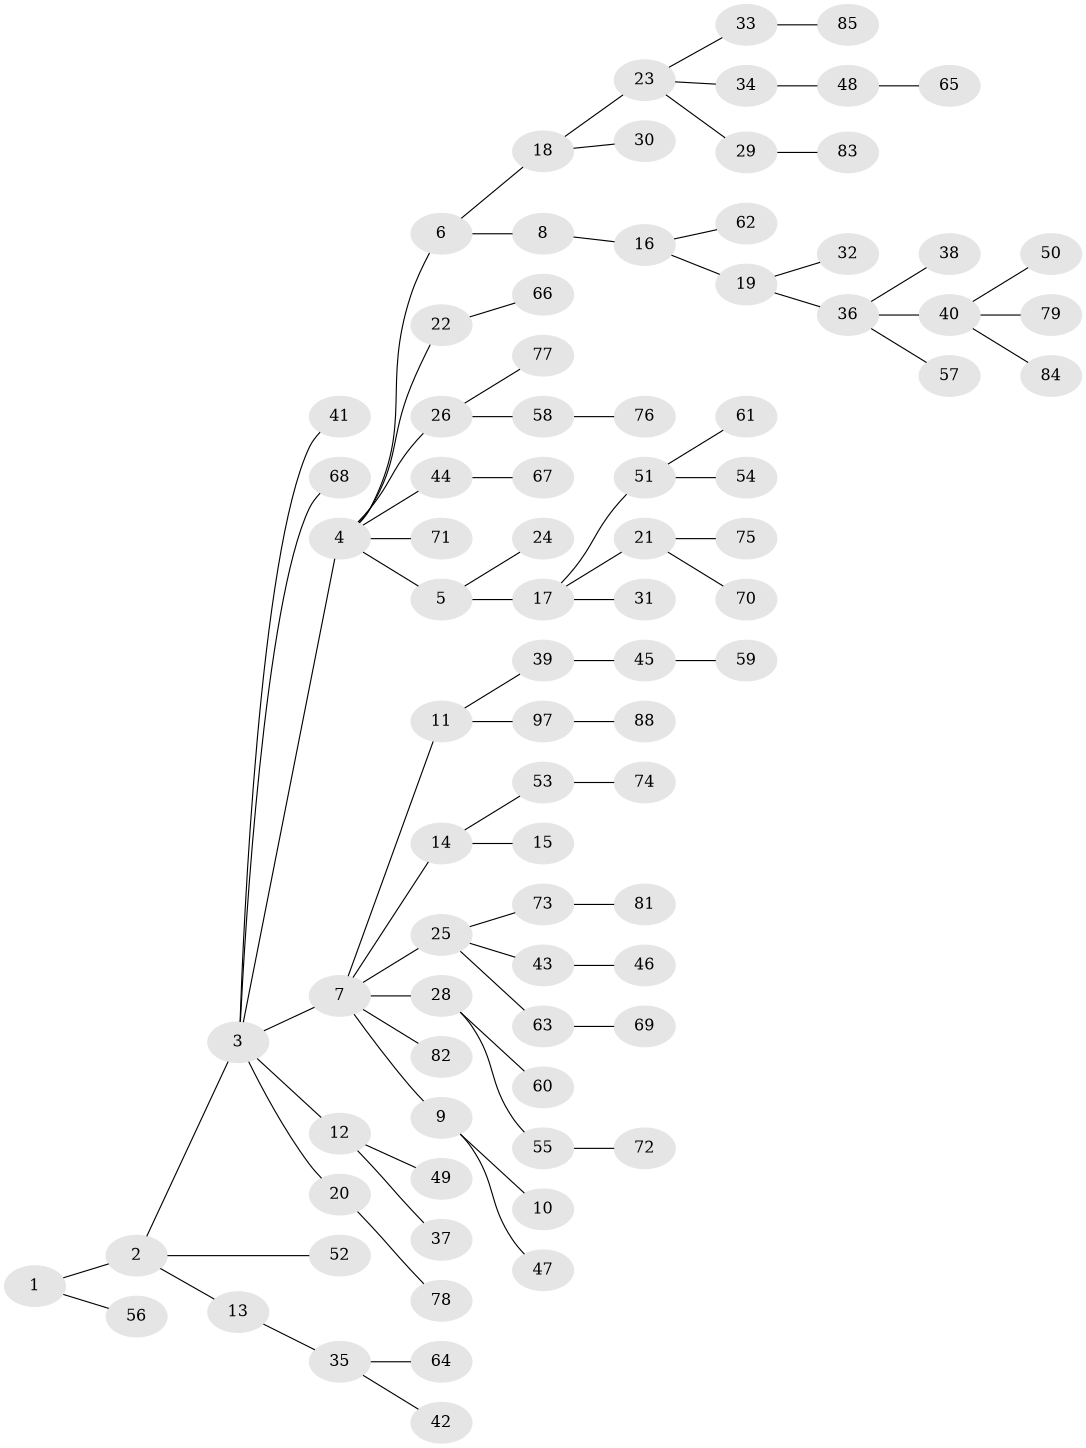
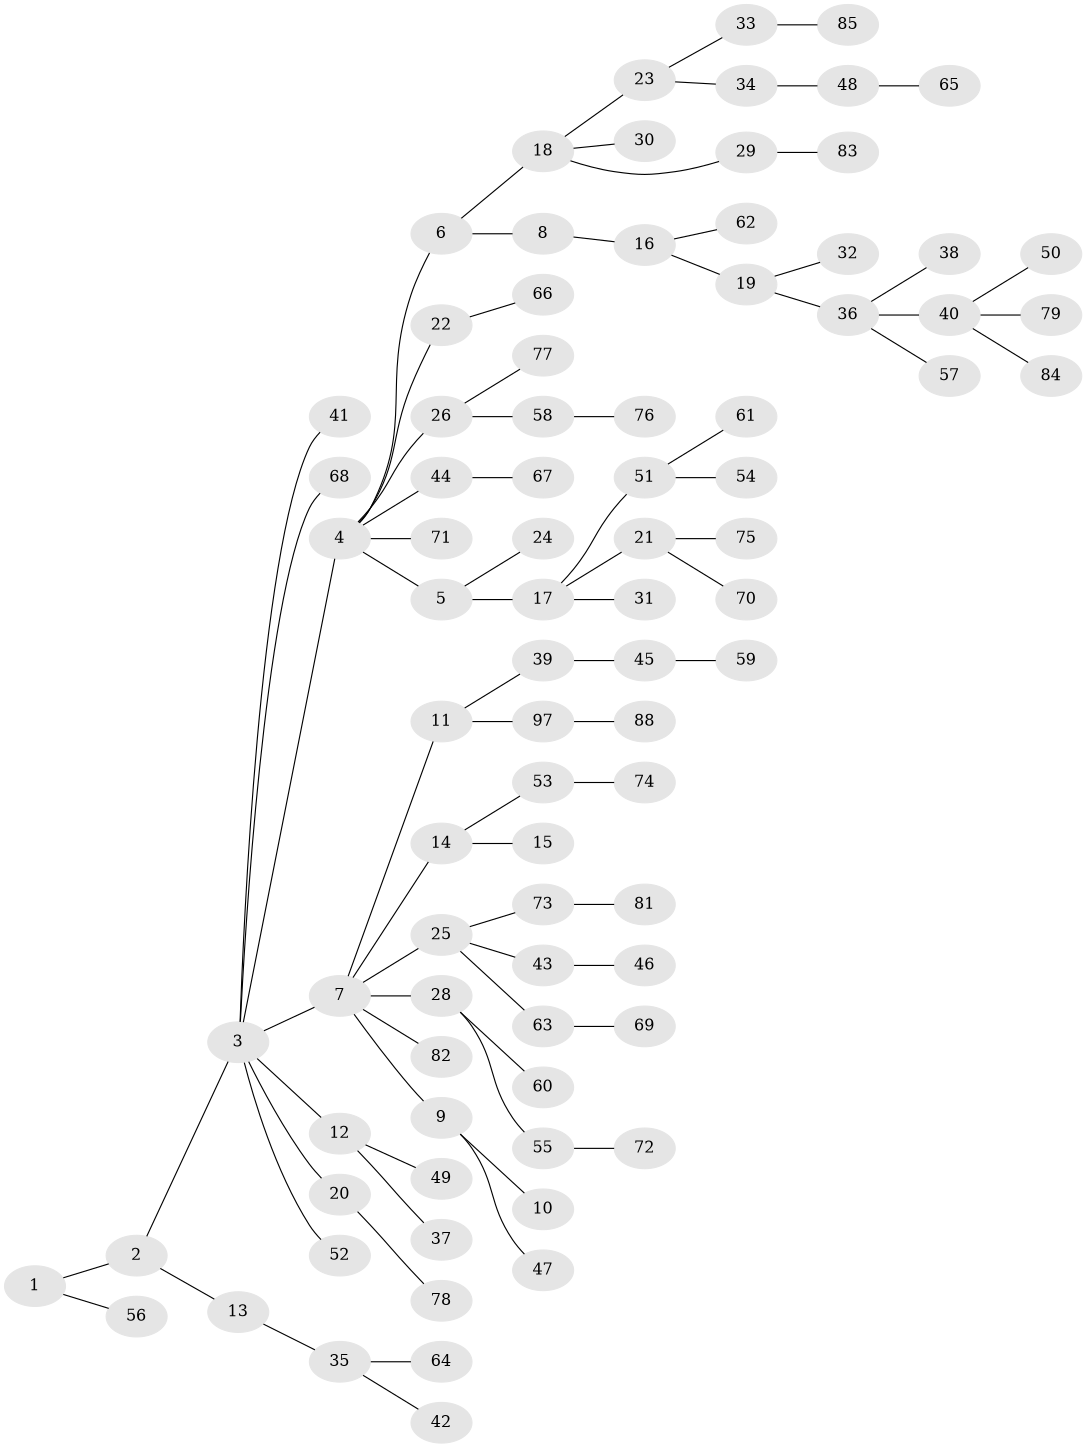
edge "23" -- "29": now "18" -- "29"
edge "2" -- "52": now "3" -- "52"
